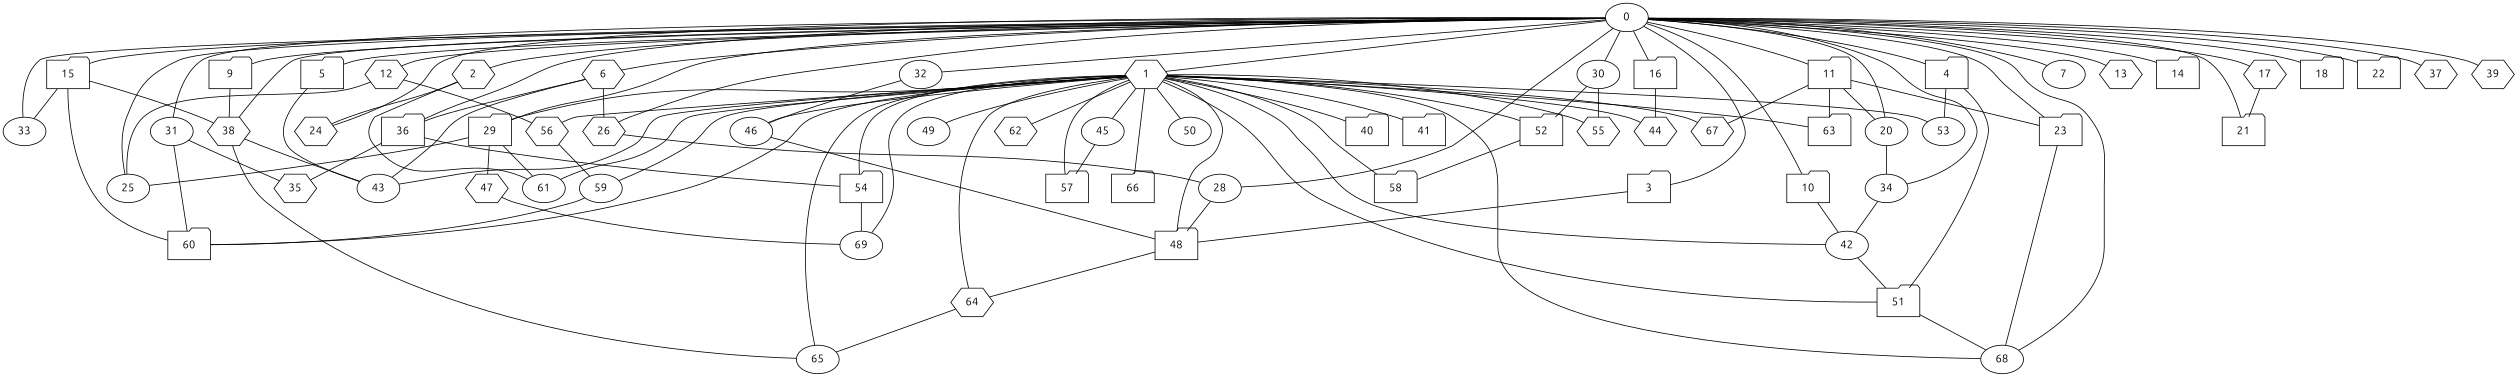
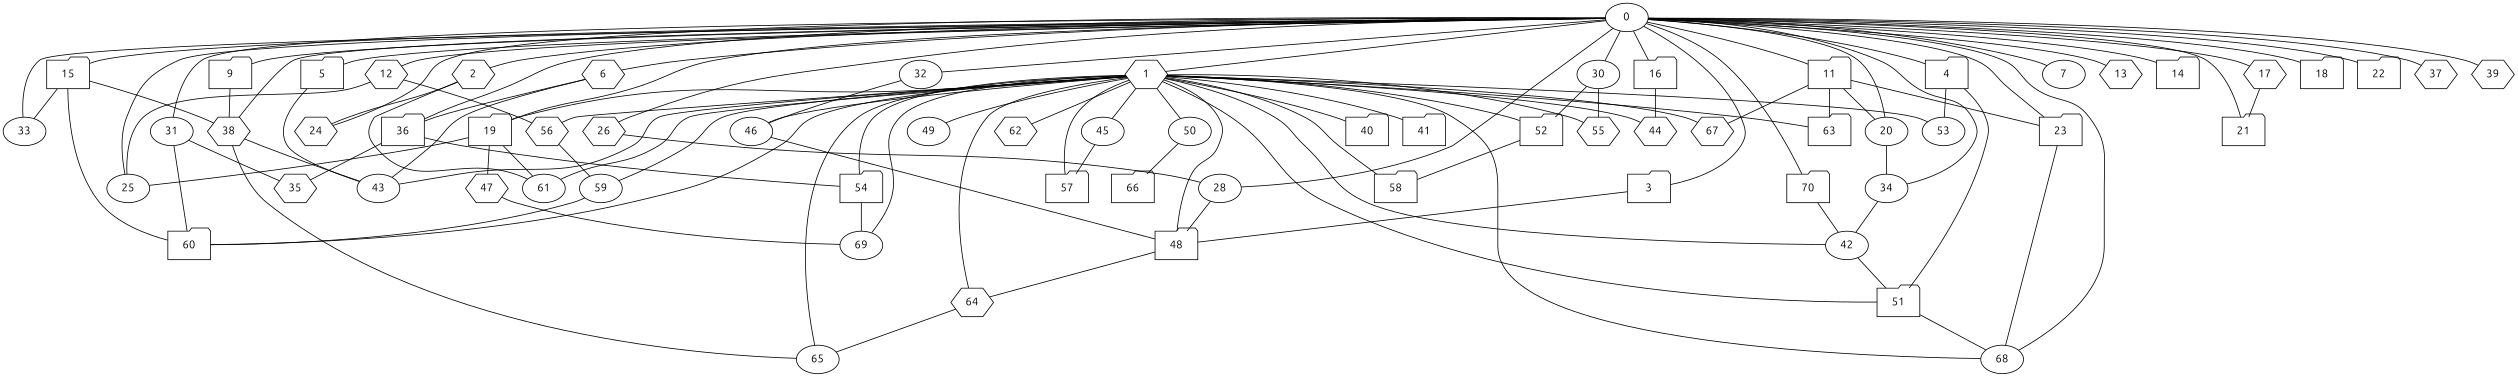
edge "6" -- "26": removed
node "29": label "29" -> "19"
edge "1" -- "66": now "50" -- "66"
node "10": label "10" -> "70"
